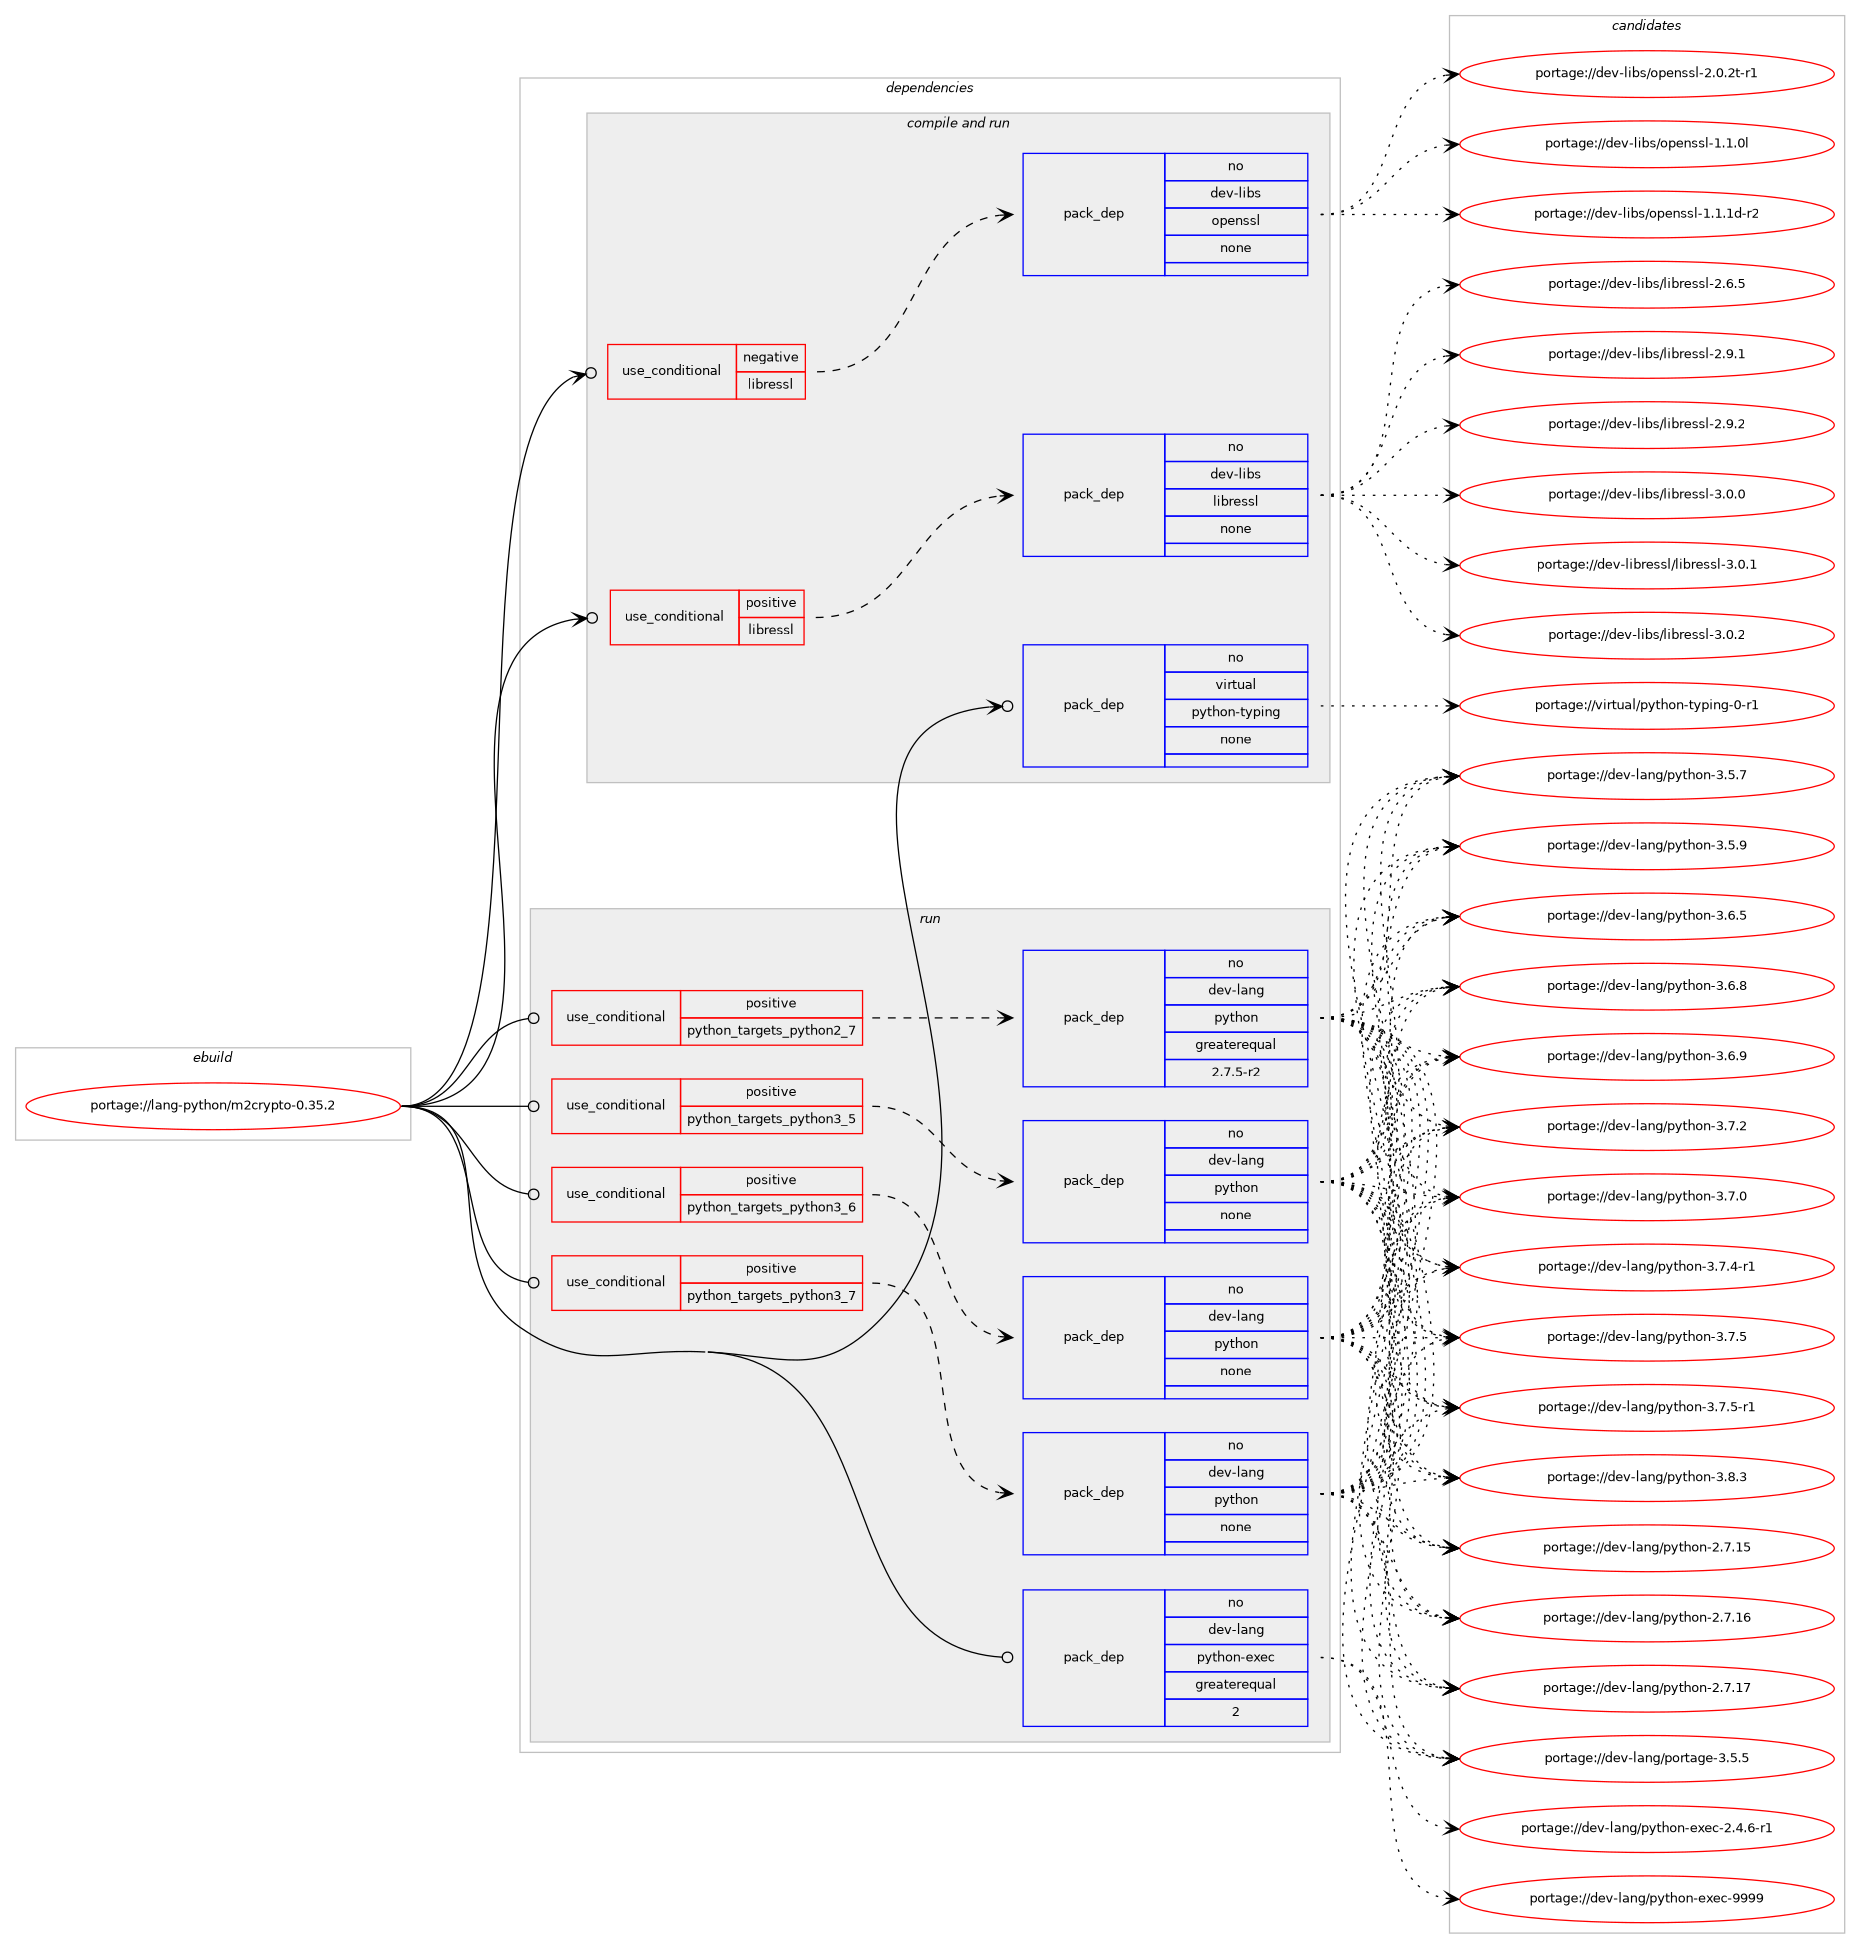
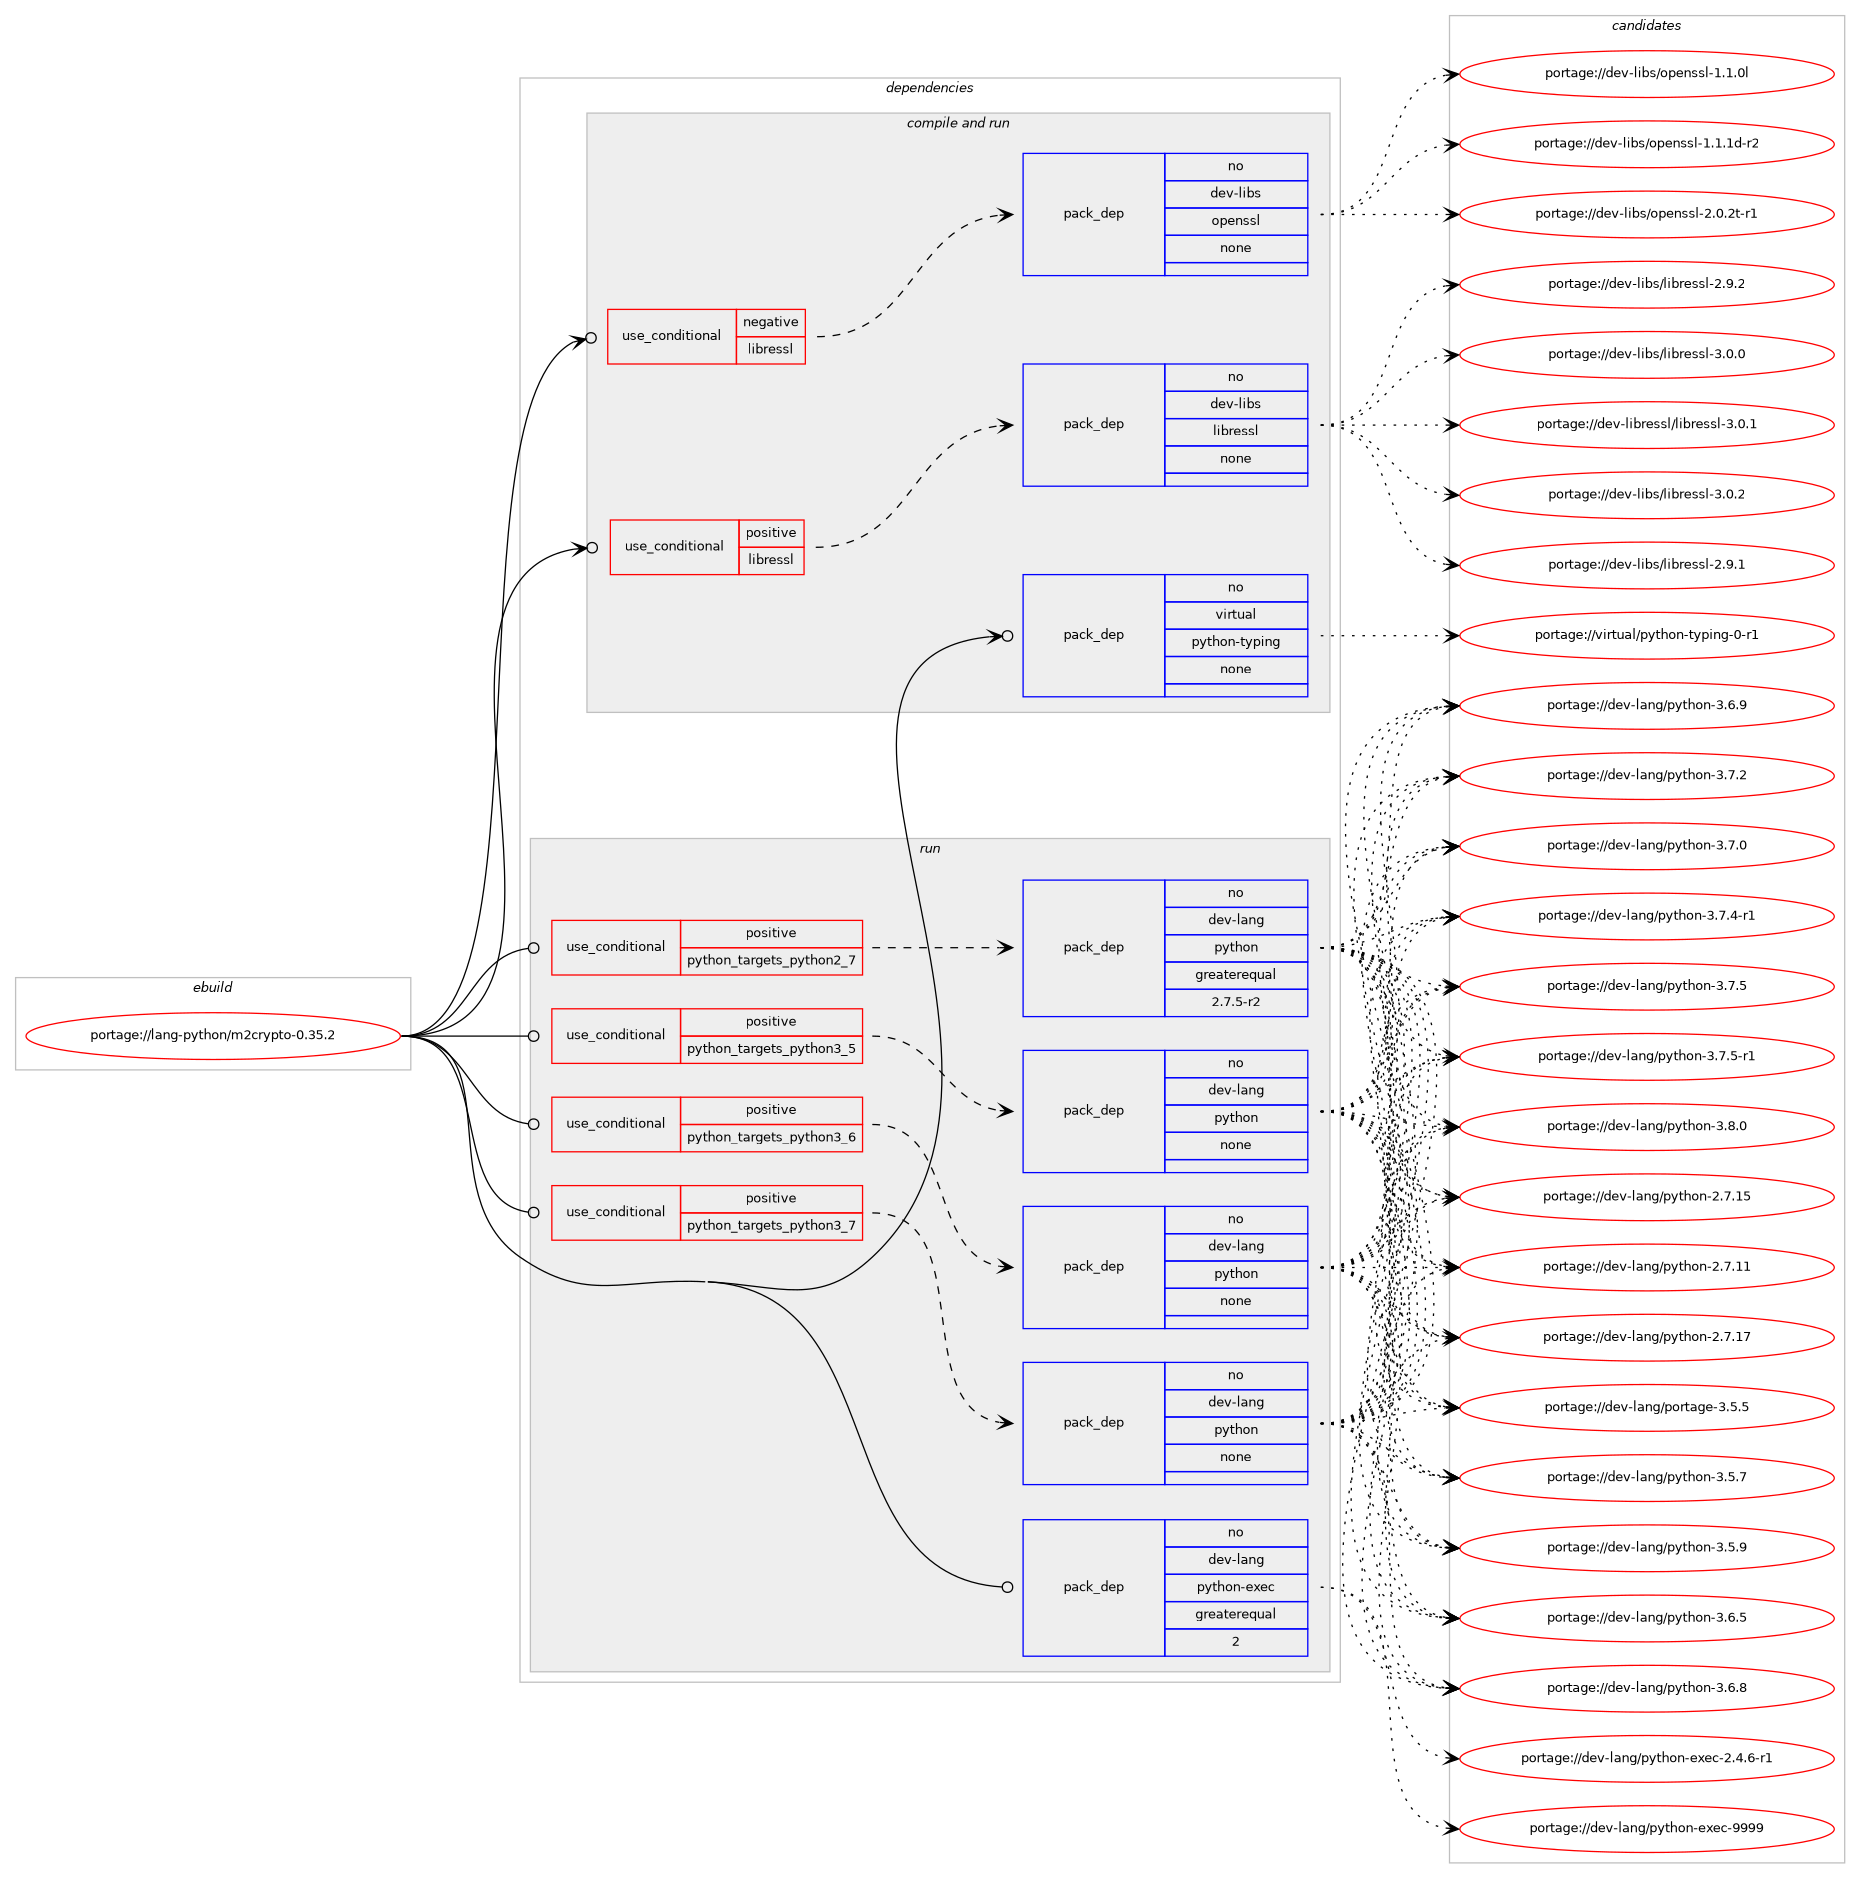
node "portage://dev-libs/libressl-2.6.5": removed
node "portage://dev-lang/python-3.8.3": label "portage://dev-lang/python-3.8.3" -> "portage://dev-lang/python-3.8.0"
node "portage://dev-lang/python-2.7.16": label "portage://dev-lang/python-2.7.16" -> "portage://dev-lang/python-2.7.11"
